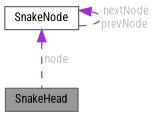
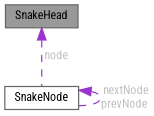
edge "SnakeHead" -> "SnakeNode": reversed
